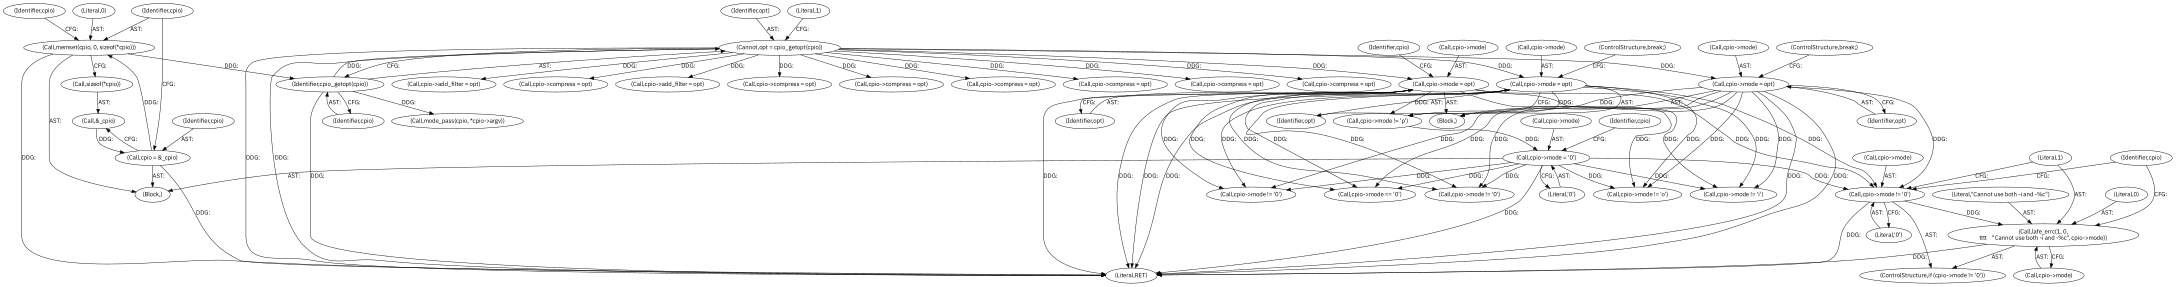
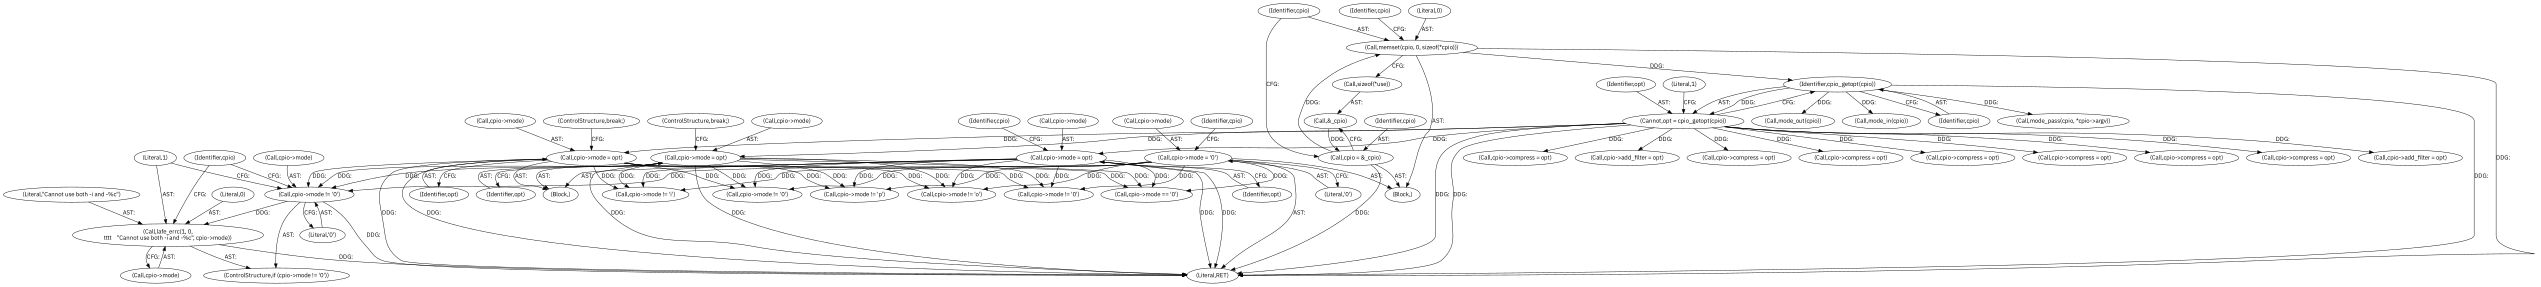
node "(Call,sizeof(*cpio))": label "(Call,sizeof(*cpio))" -> "(Call,sizeof(*use))"
node "(Call,mode_out(cpio))": added
node "(Call,mode_in(cpio))": added
edge "(Call,cpio->mode != 'p')" -> "(Call,cpio->mode = '0')": reversed
edge "(Call,cpio->mode = '0')" -> "(Literal,RET)": label "DDG: " -> "AST: "
